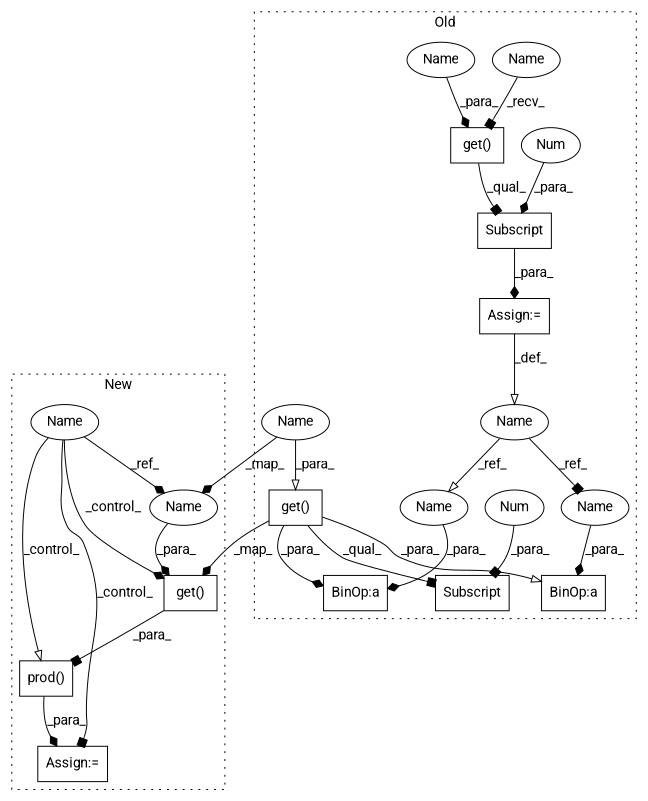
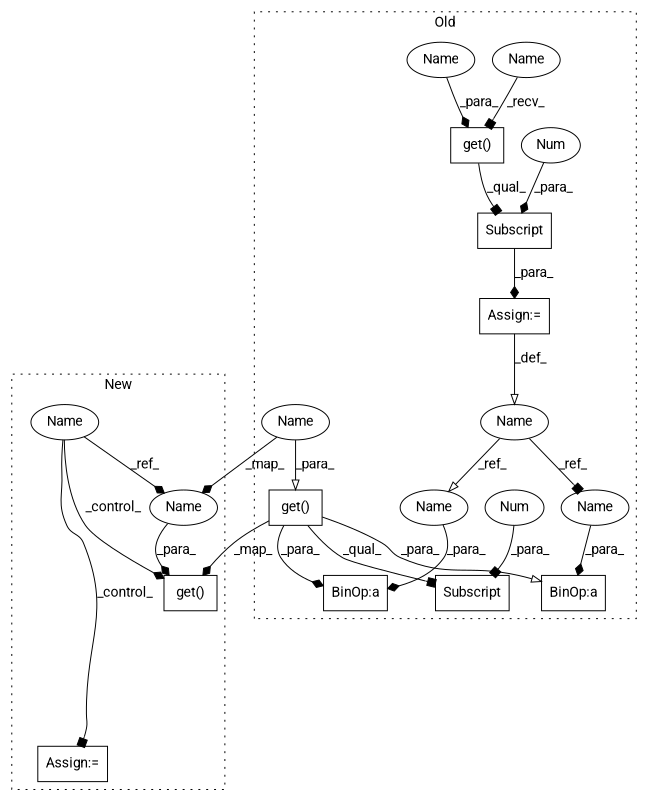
node "prod()": removed
